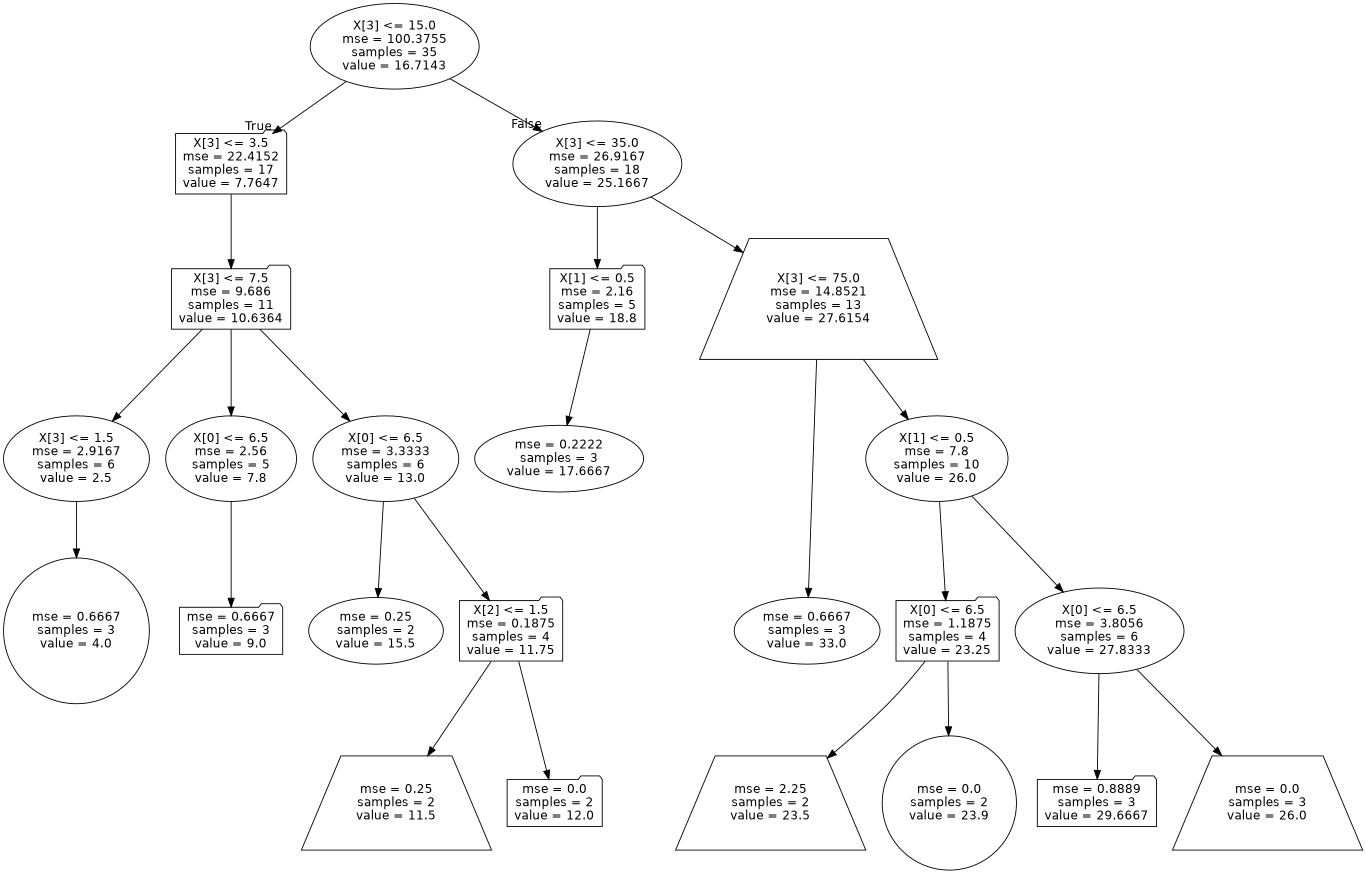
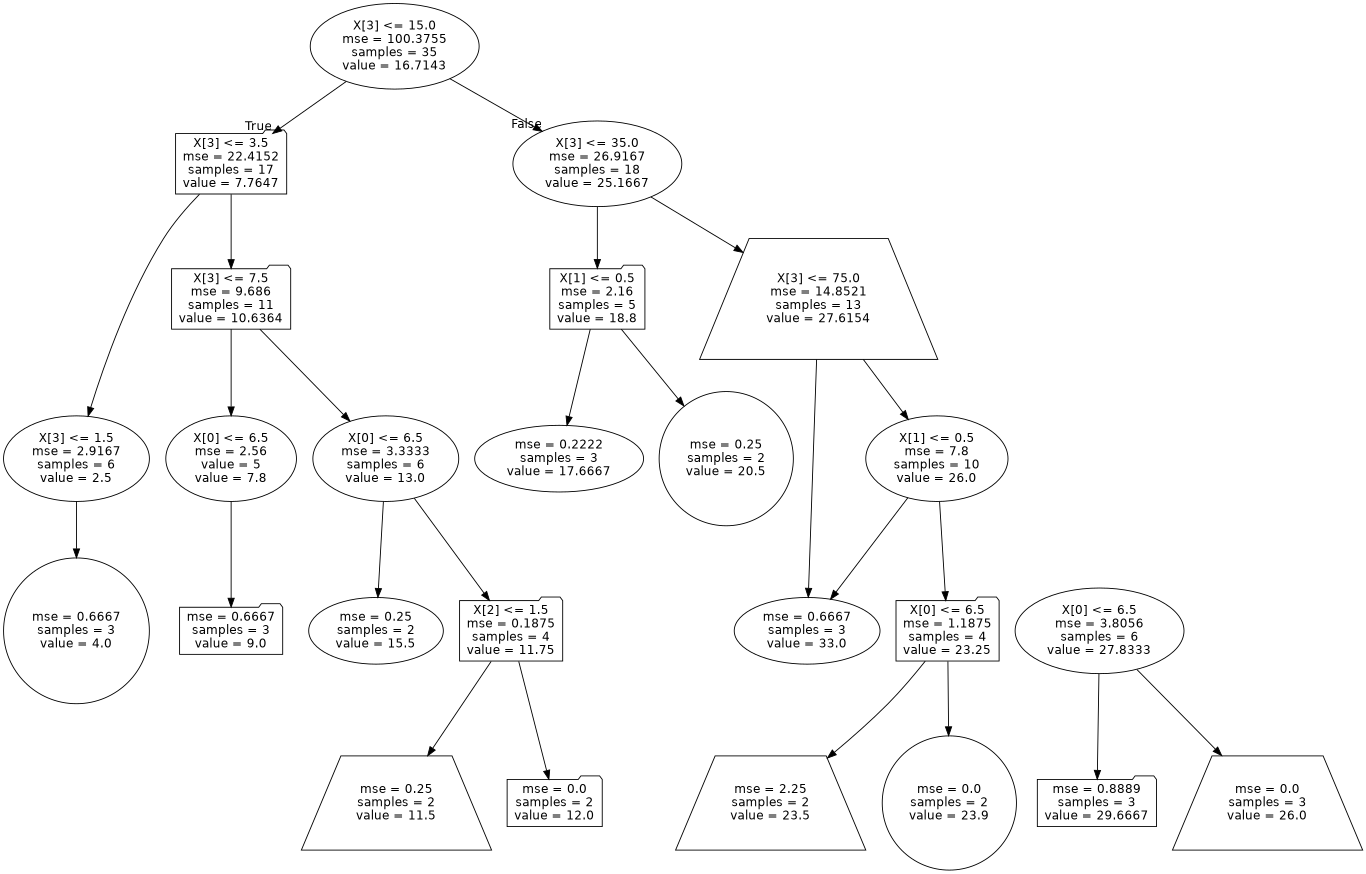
edge "X[3] <= 7.5 mse = 9.686 samples = 11 value = 10.6364" -> "X[3] <= 1.5 mse = 2.9167 samples = 6 value = 2.5": now "X[3] <= 3.5 mse = 22.4152 samples = 17 value = 7.7647" -> "X[3] <= 1.5 mse = 2.9167 samples = 6 value = 2.5"
node "X[0] <= 6.5 mse = 2.56 samples = 5 value = 7.8": label "X[0] <= 6.5 mse = 2.56 samples = 5 value = 7.8" -> "X[0] <= 6.5 mse = 2.56 value = 5 value = 7.8"
node "mse = 0.25 samples = 2 value = 20.5": added
edge "X[1] <= 0.5 mse = 7.8 samples = 10 value = 26.0" -> "X[0] <= 6.5 mse = 3.8056 samples = 6 value = 27.8333": now "X[1] <= 0.5 mse = 7.8 samples = 10 value = 26.0" -> "mse = 0.6667 samples = 3 value = 33.0"
